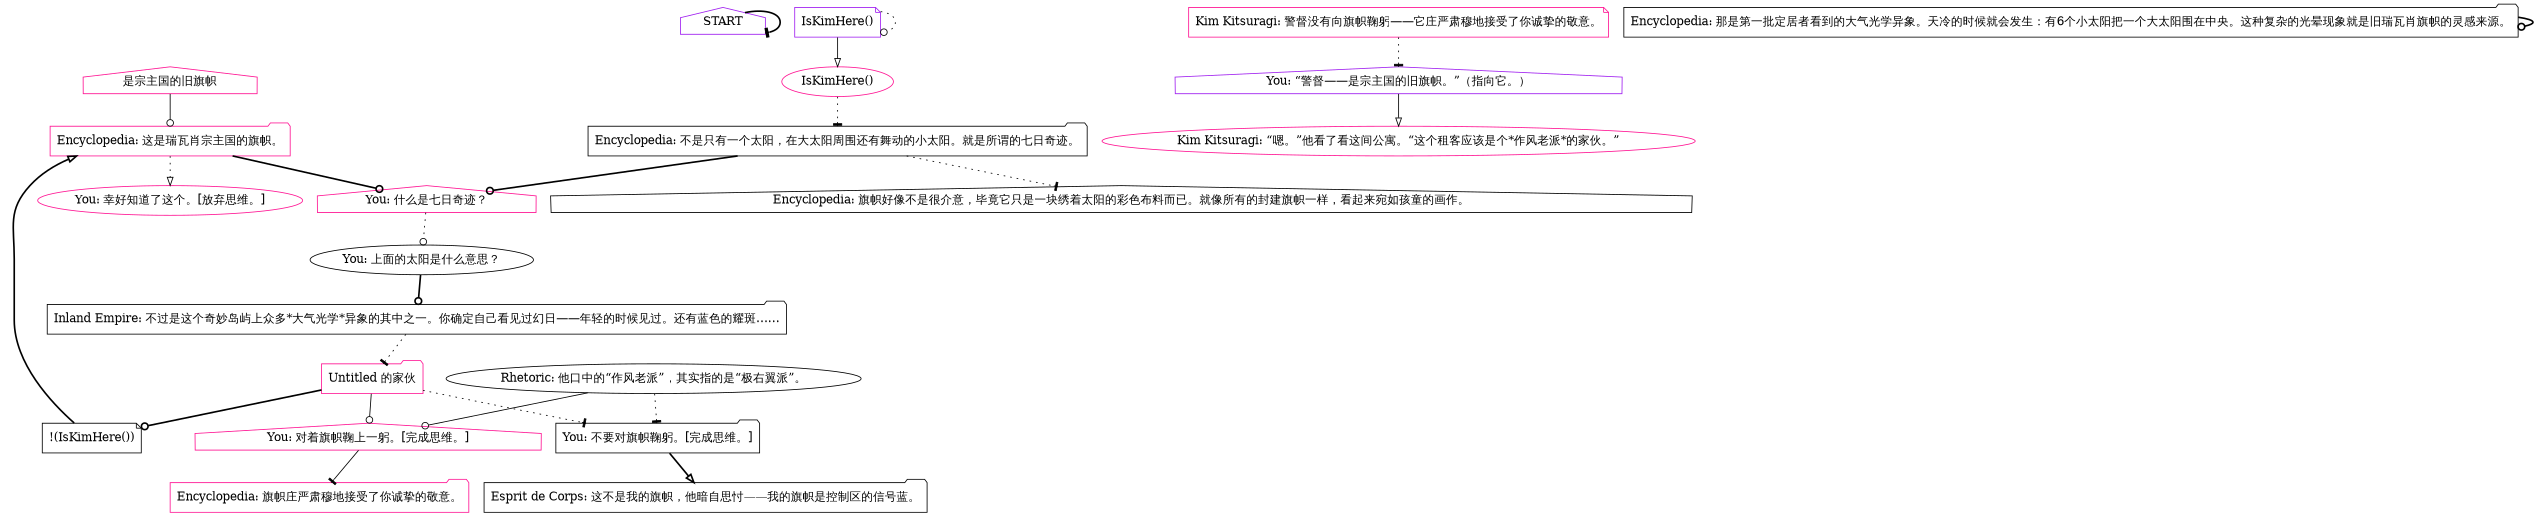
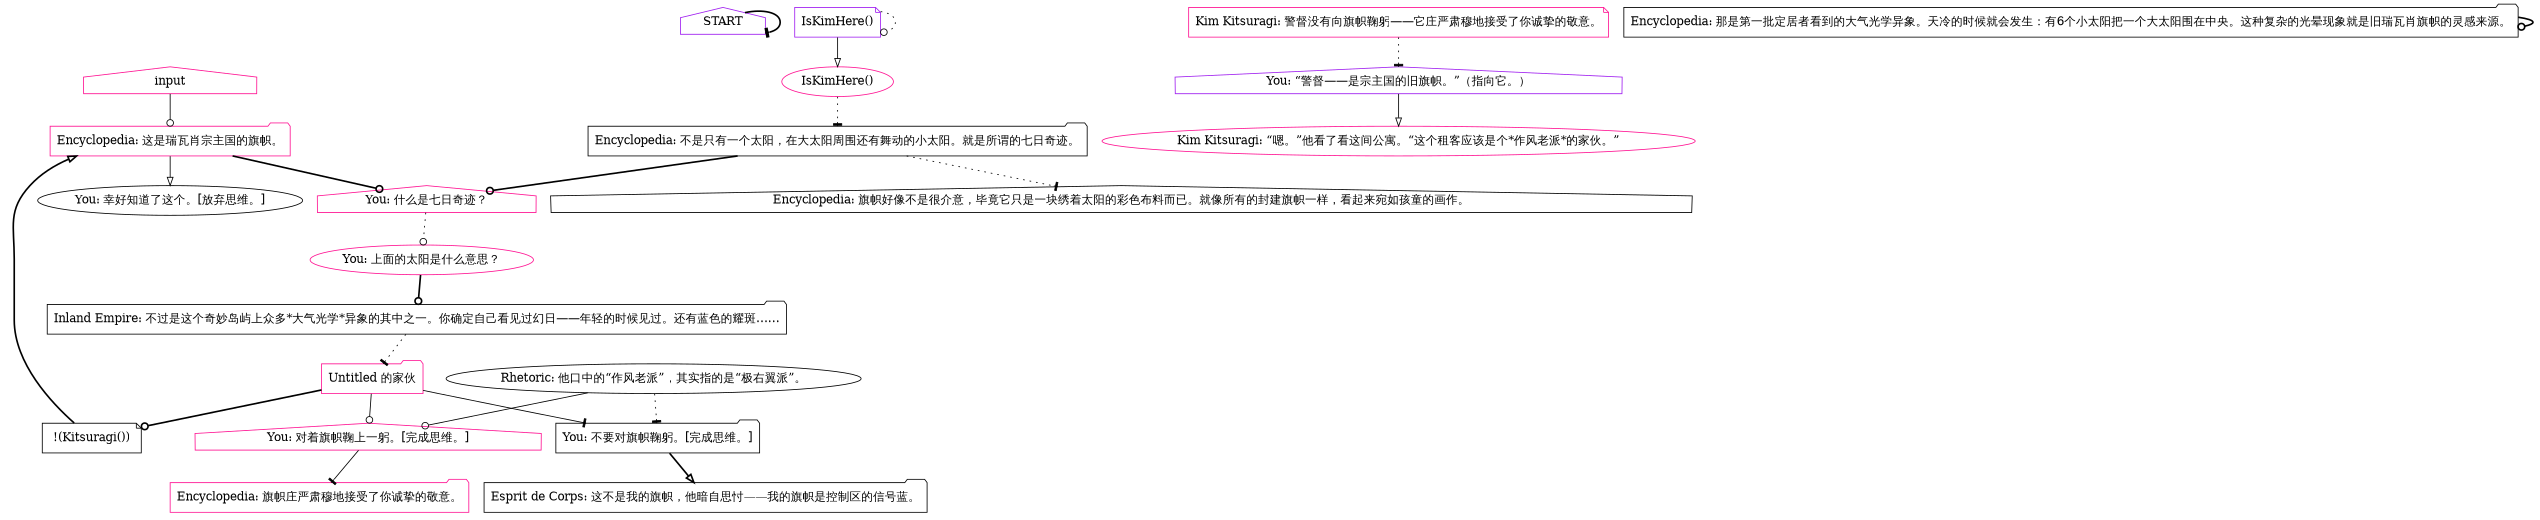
node "是宗主国的旧旗帜": label "是宗主国的旧旗帜" -> "input"
edge "Encyclopedia: 这是瑞瓦肖宗主国的旗帜。" -> "You: 幸好知道了这个。[放弃思维。]": style dotted -> solid
node "You: 幸好知道了这个。[放弃思维。]": color deeppink -> black
node "You: 上面的太阳是什么意思？": color black -> deeppink
edge "Untitled 的家伙" -> "You: 不要对旗帜鞠躬。[完成思维。]": style dotted -> solid
node "!(IsKimHere())": label "!(IsKimHere())" -> "!(Kitsuragi())"
